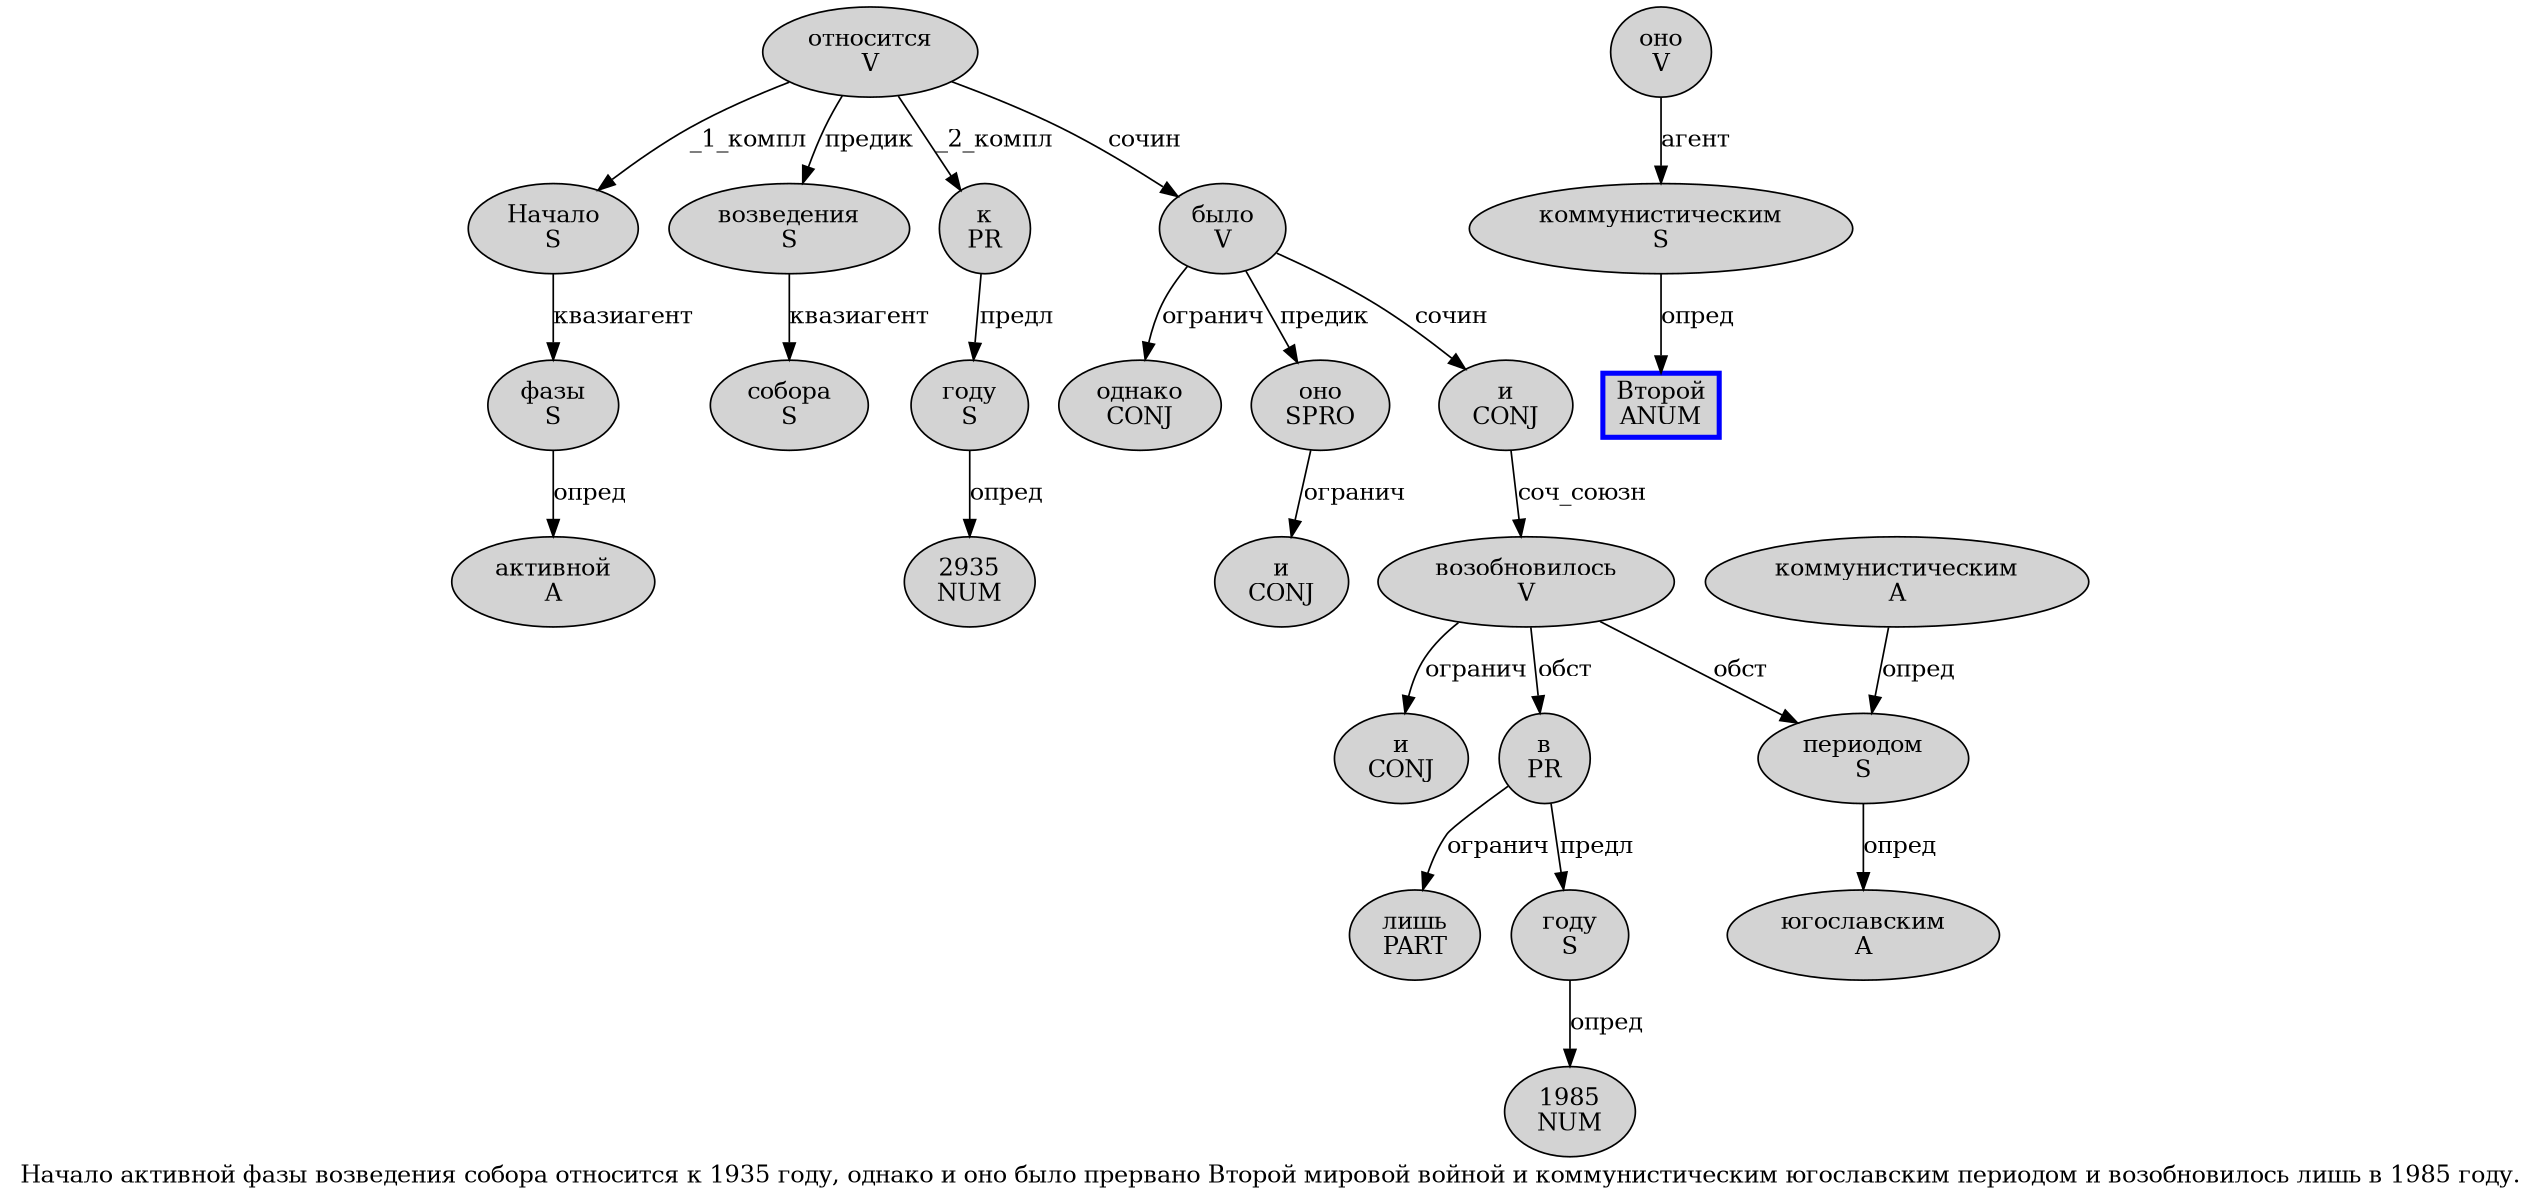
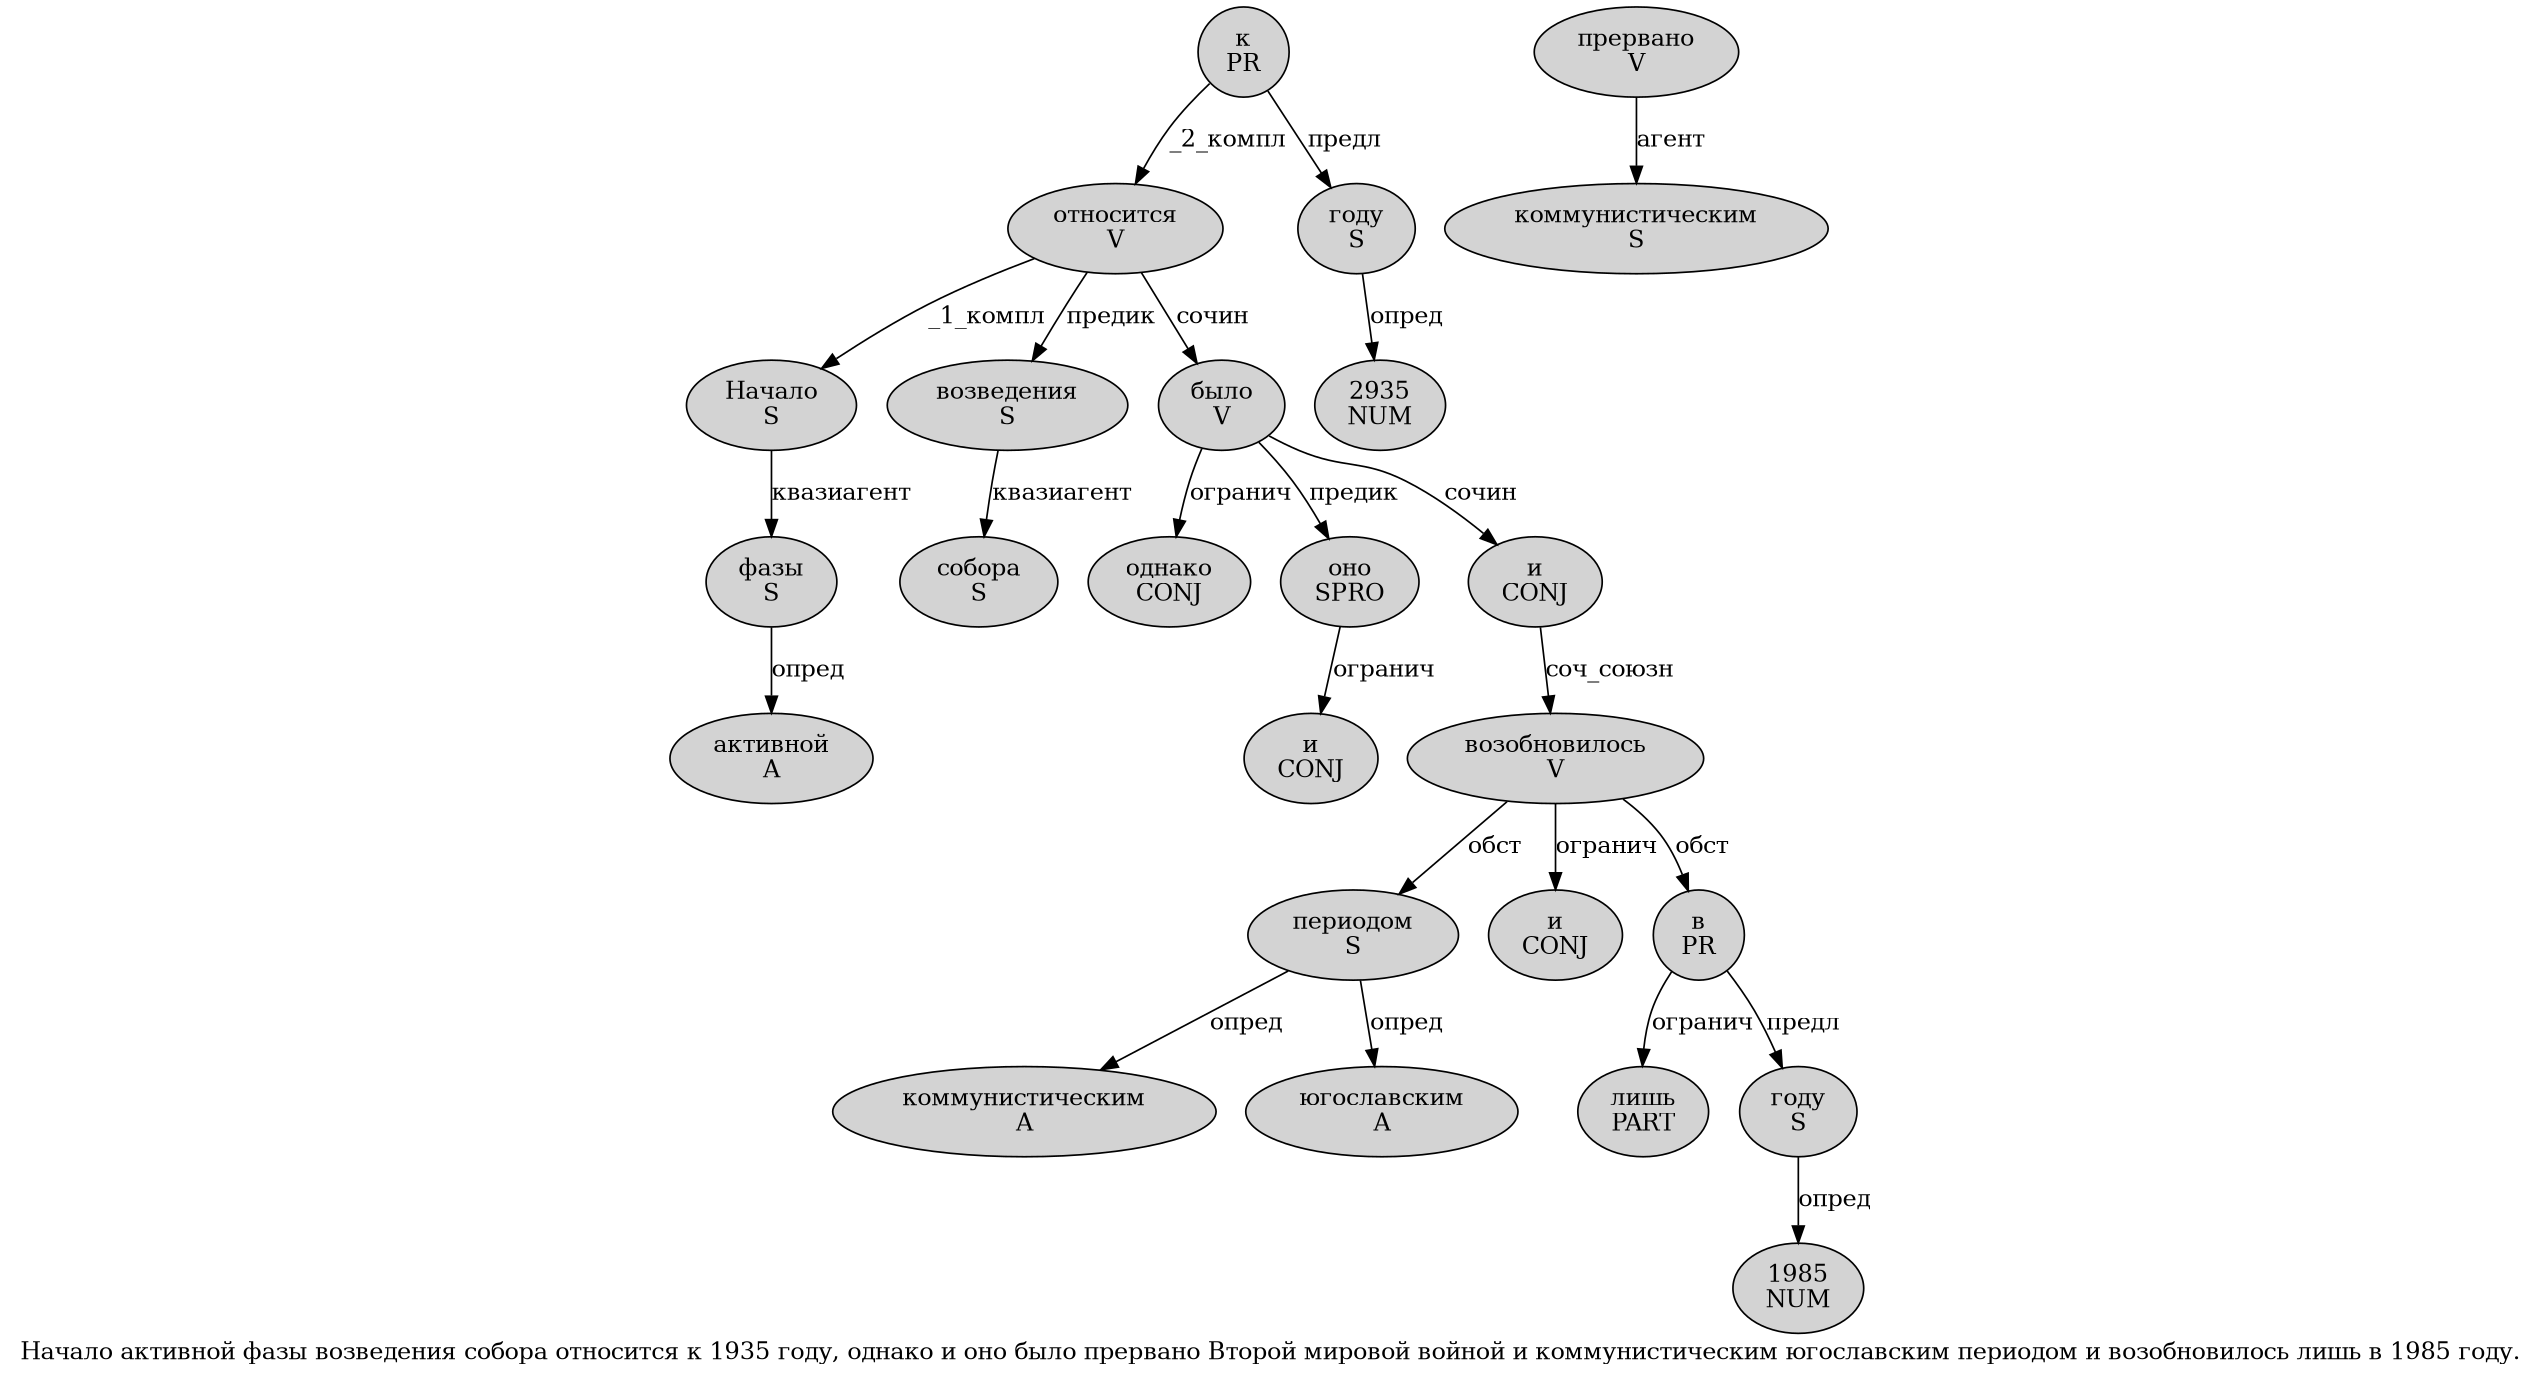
node "оно V": label "оно V" -> "прервано V"
edge "относится V" -> "к PR": reversed
node "Второй ANUM": removed
edge "коммунистическим A" -> "периодом S": reversed
